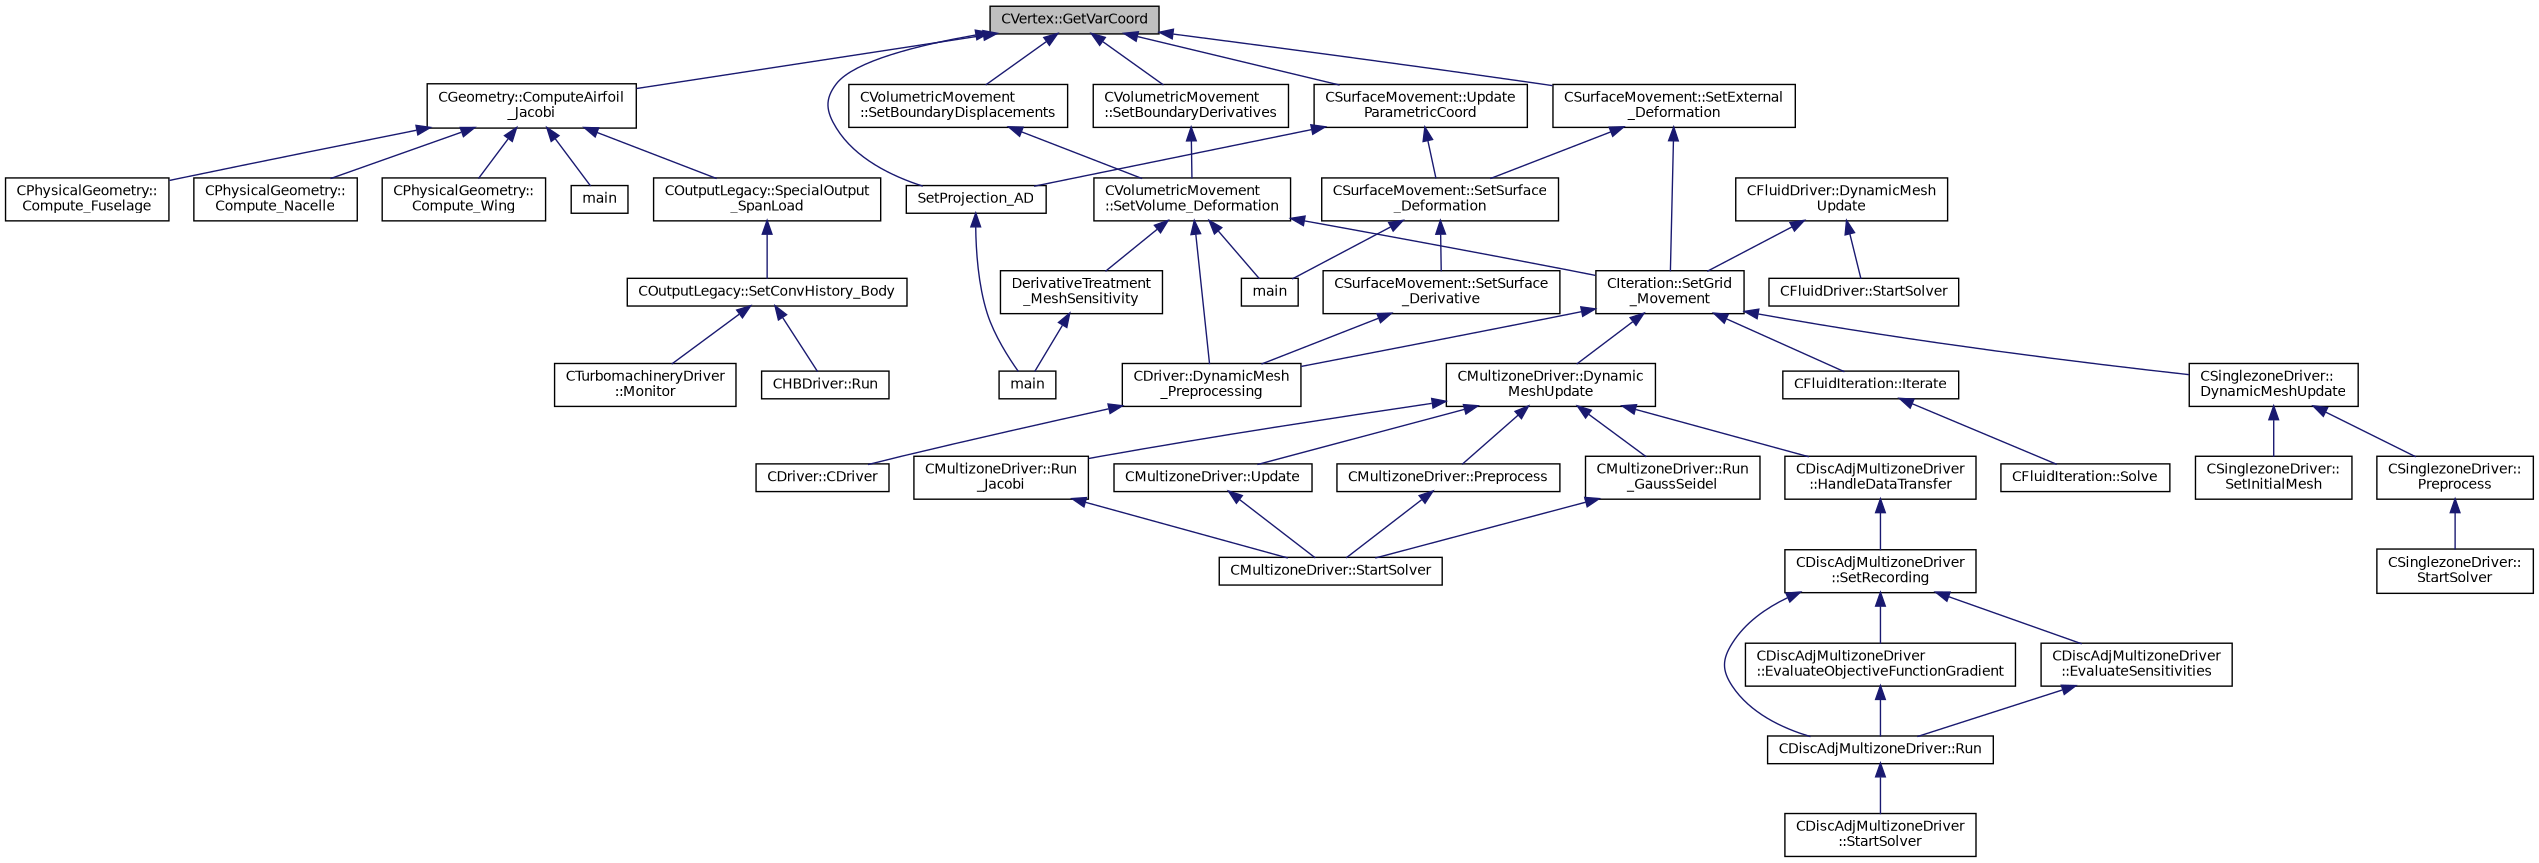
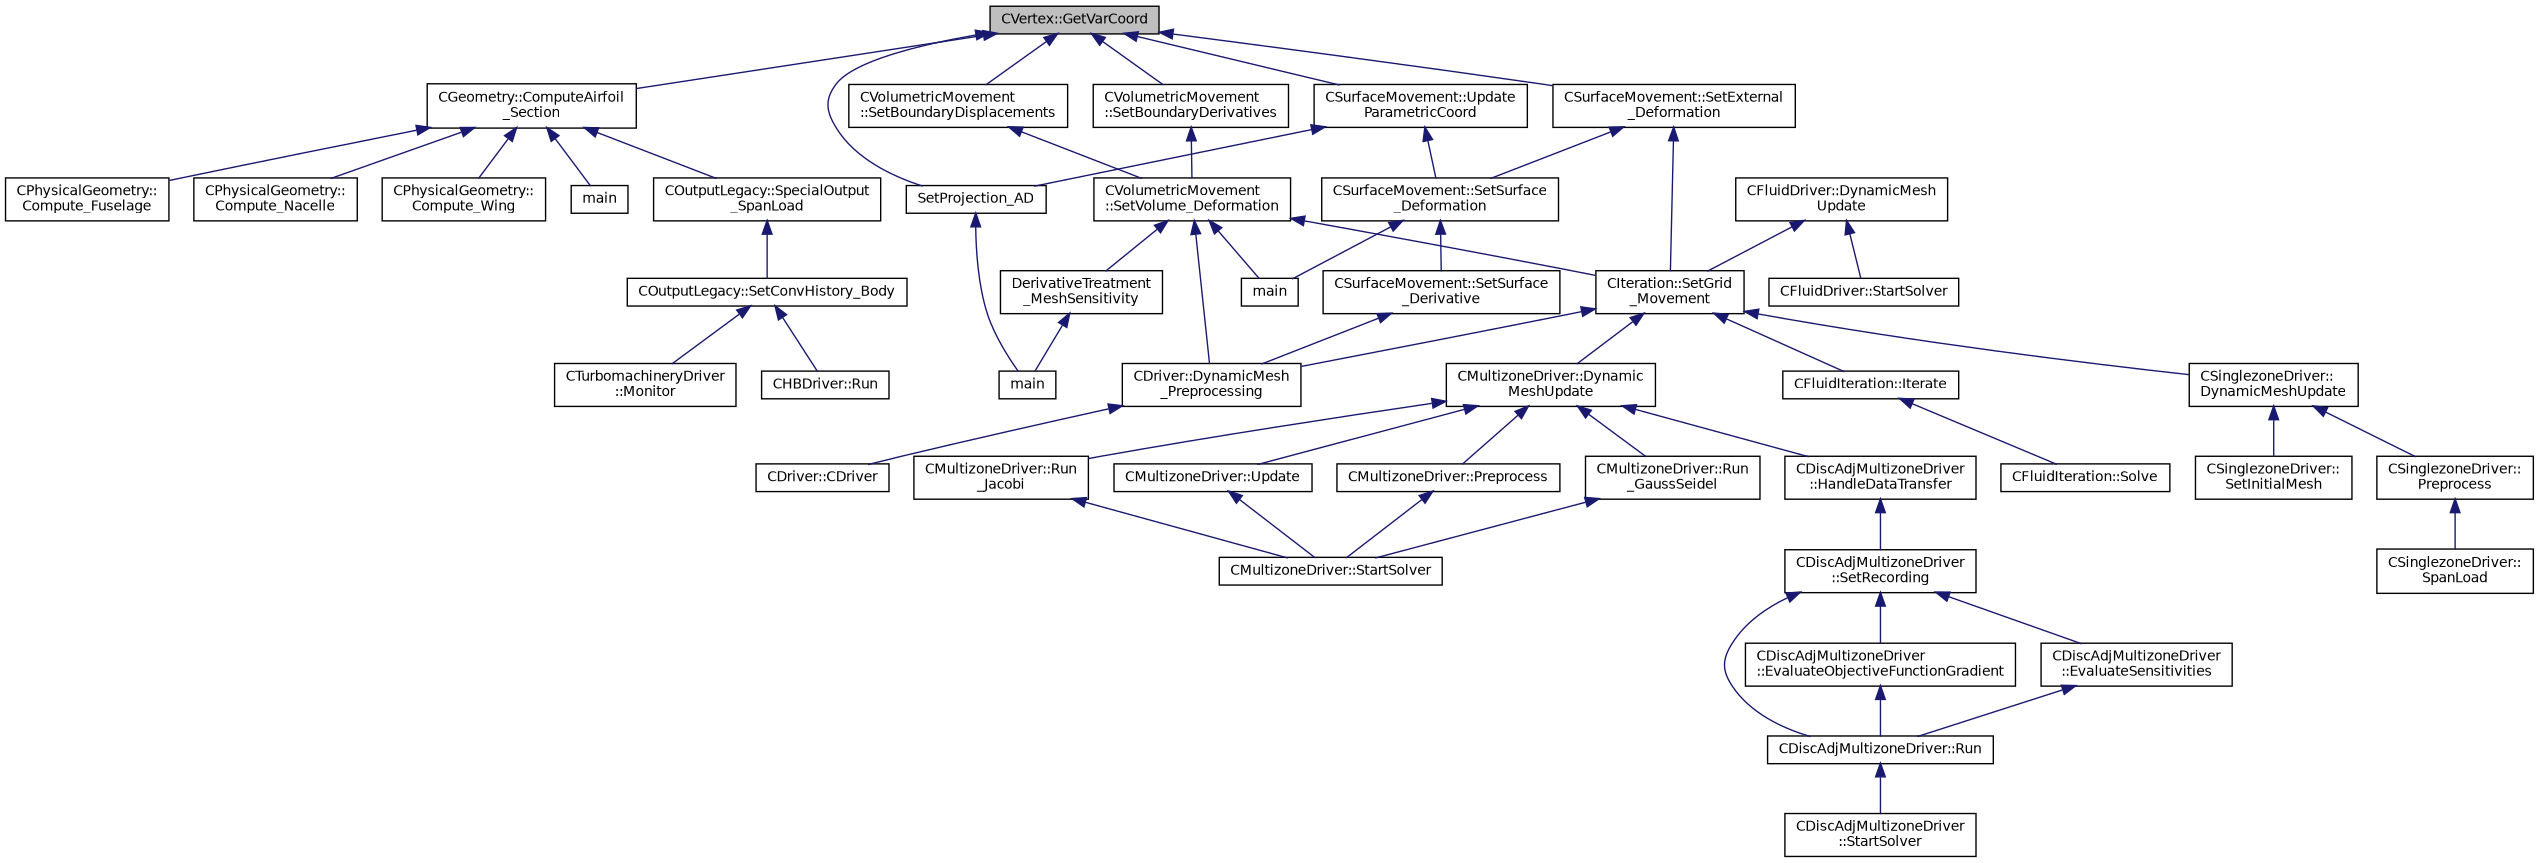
node "CGeometry::ComputeAirfoil _Jacobi": label "CGeometry::ComputeAirfoil _Jacobi" -> "CGeometry::ComputeAirfoil _Section"
node "CSinglezoneDriver:: StartSolver": label "CSinglezoneDriver:: StartSolver" -> "CSinglezoneDriver:: SpanLoad"
